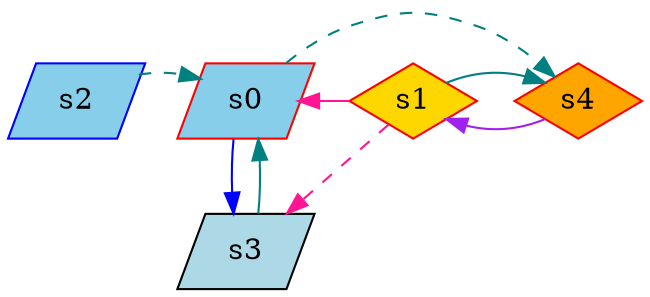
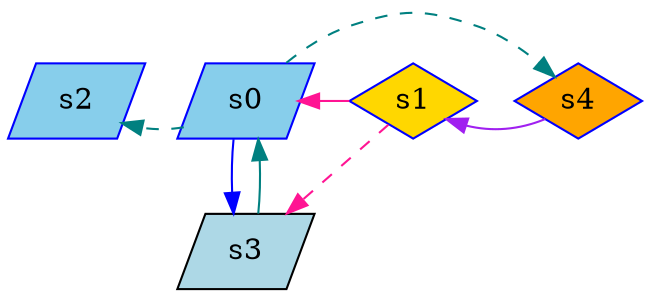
edge "s2" -> "s0": reversed
edge "s1" -> "s4": removed
node "s0": color red -> blue
node "s1": color red -> blue
node "s4": color red -> blue
